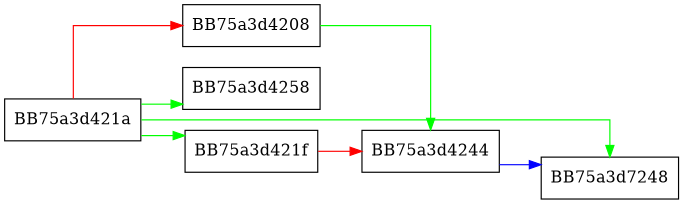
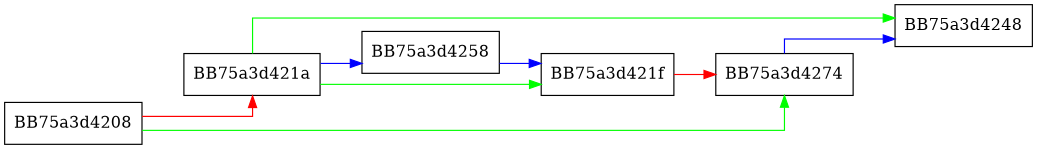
edge "BB75a3d421a" -> "BB75a3d4208": reversed
edge "BB75a3d4258" -> "BB75a3d421f": added
edge "BB75a3d421a" -> "BB75a3d4258": color green -> blue
node "BB75a3d4244": label "BB75a3d4244" -> "BB75a3d4274"
node "BB75a3d7248": label "BB75a3d7248" -> "BB75a3d4248"
